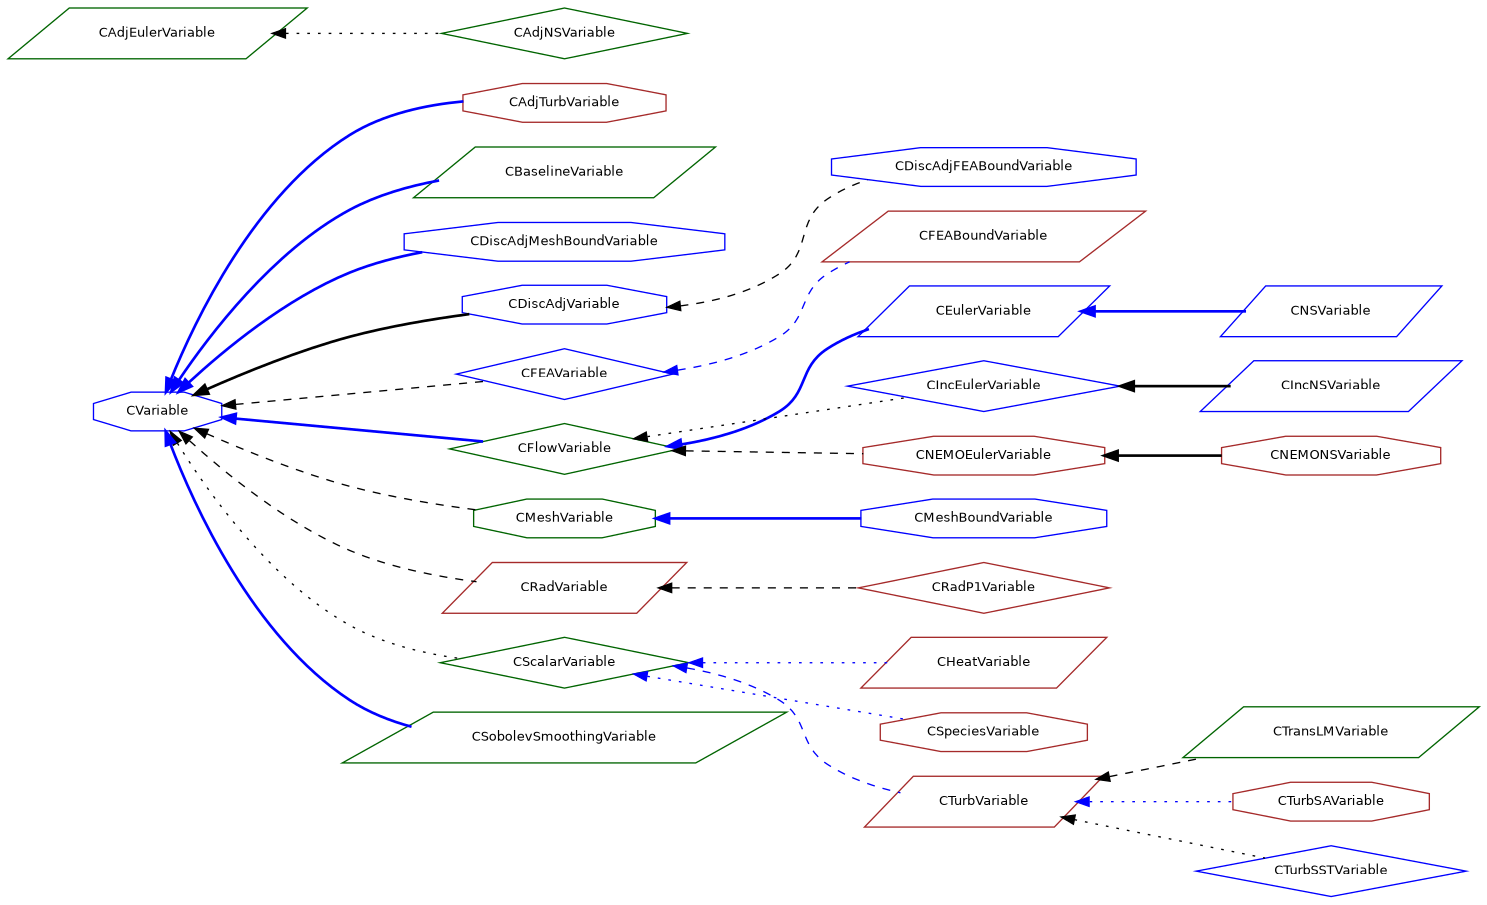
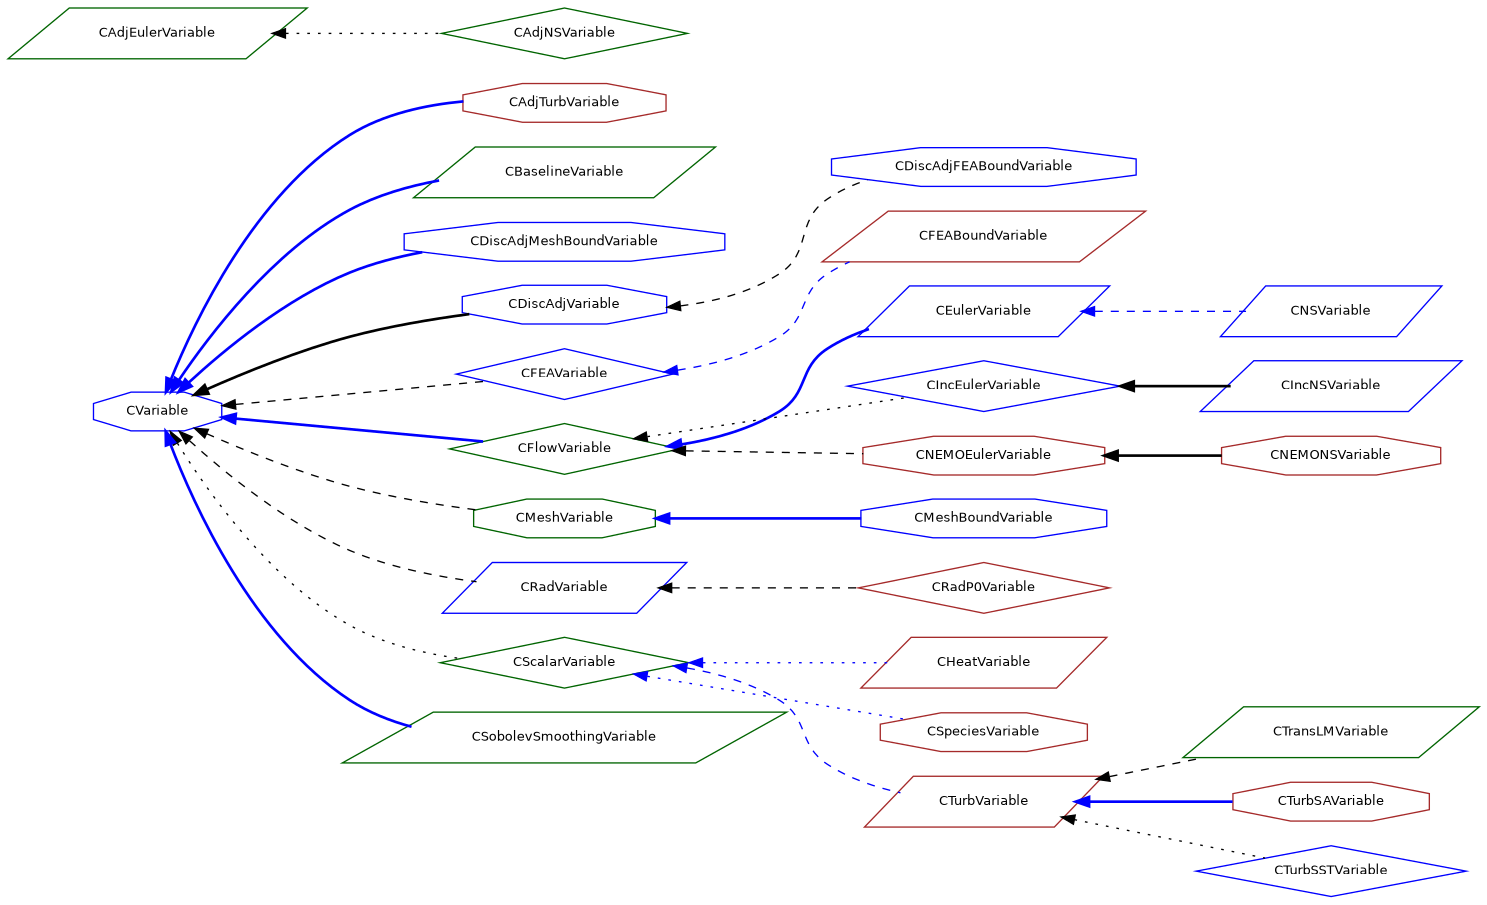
edge "CNSVariable" -> "CEulerVariable": style bold -> dashed
node "CRadVariable": color brown -> blue
node "CRadP1Variable": label "CRadP1Variable" -> "CRadP0Variable"
edge "CTurbSAVariable" -> "CTurbVariable": style dotted -> bold
